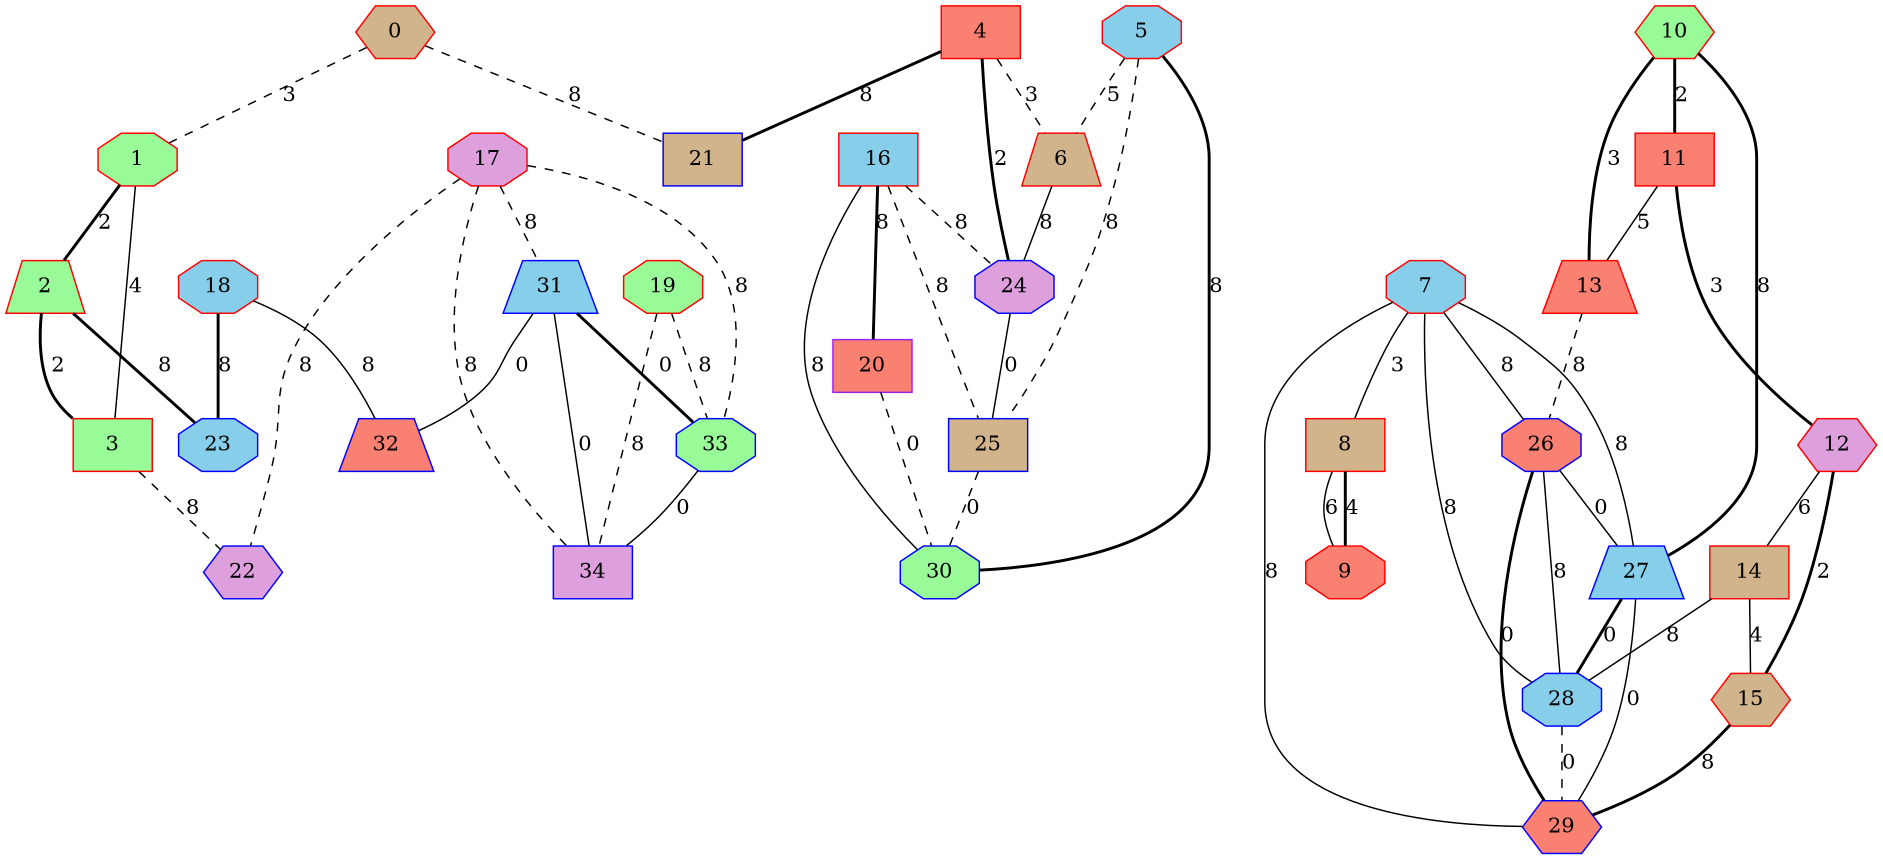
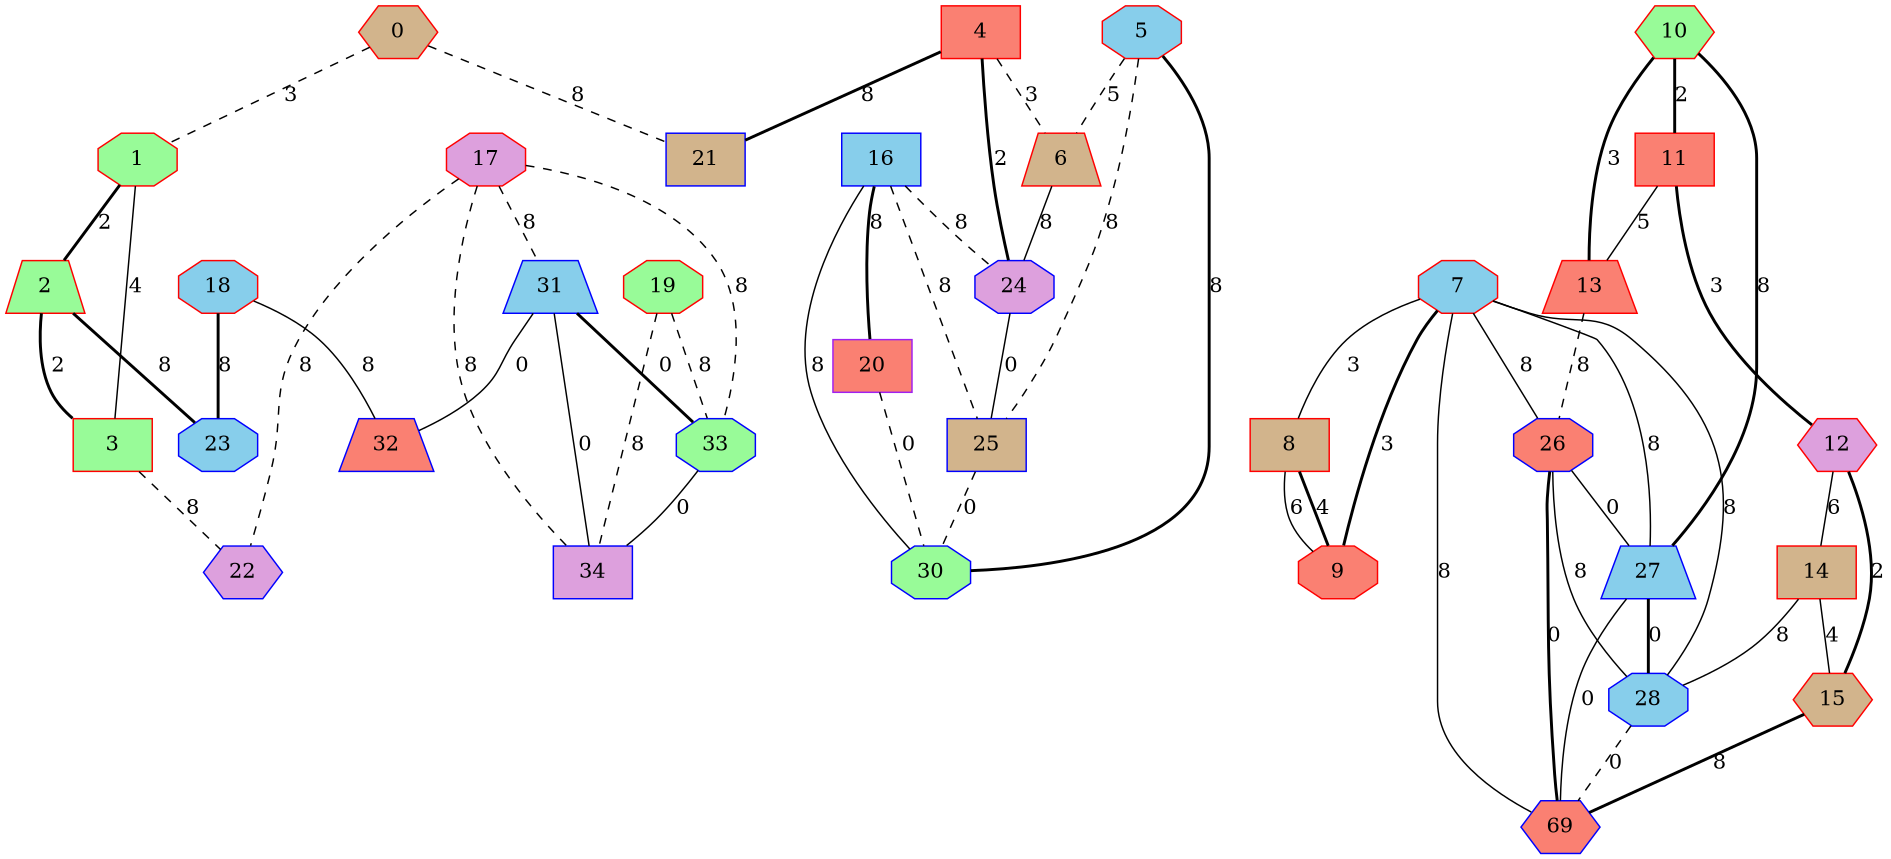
node "16": color red -> blue
edge "7" -- "9": added, label "3"
node "29": label "29" -> "69"
